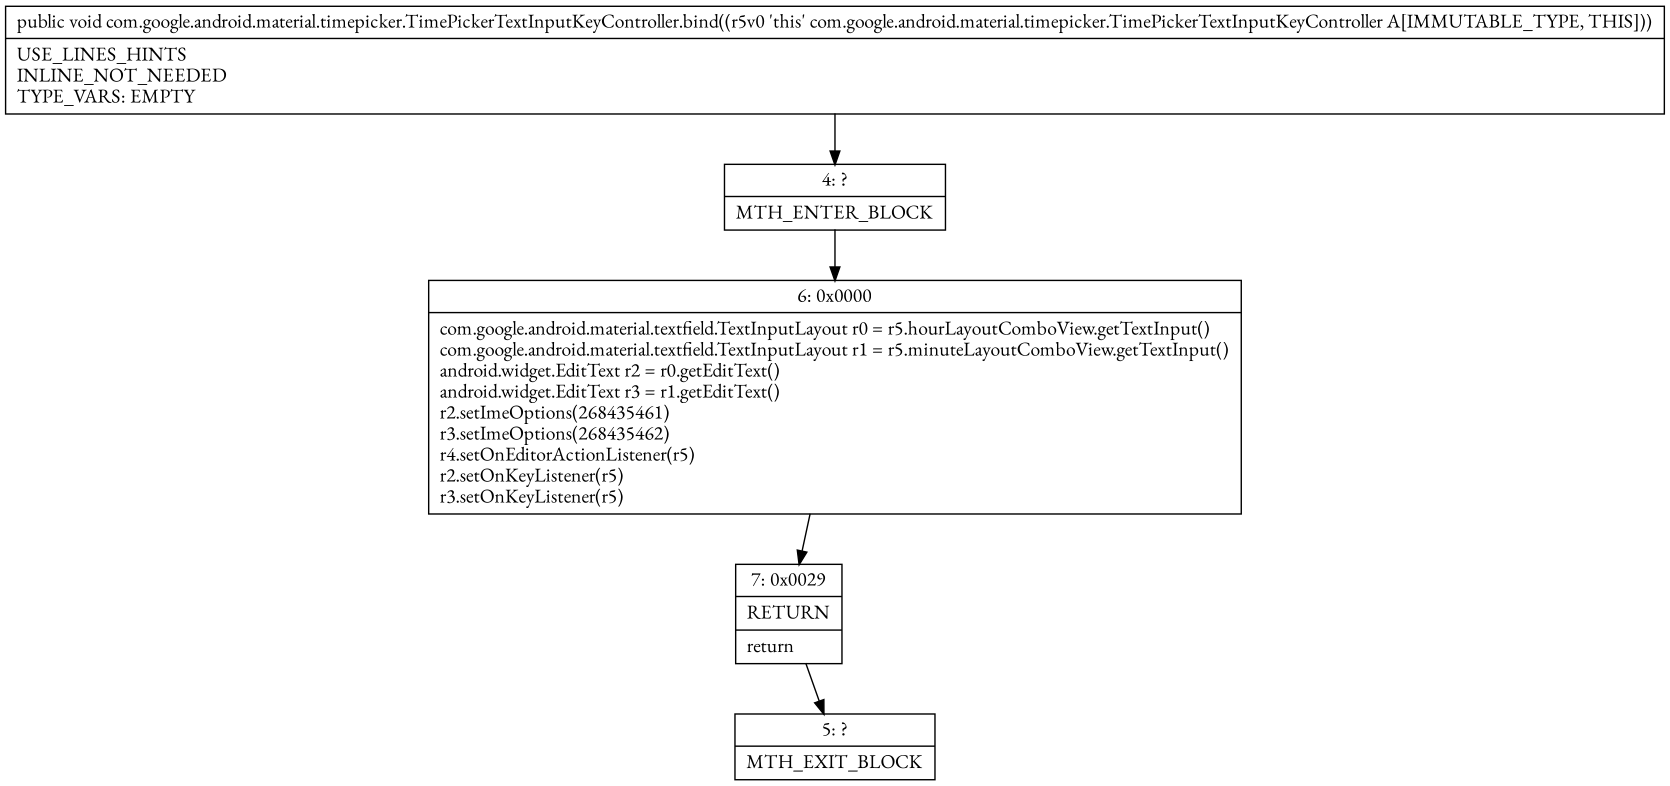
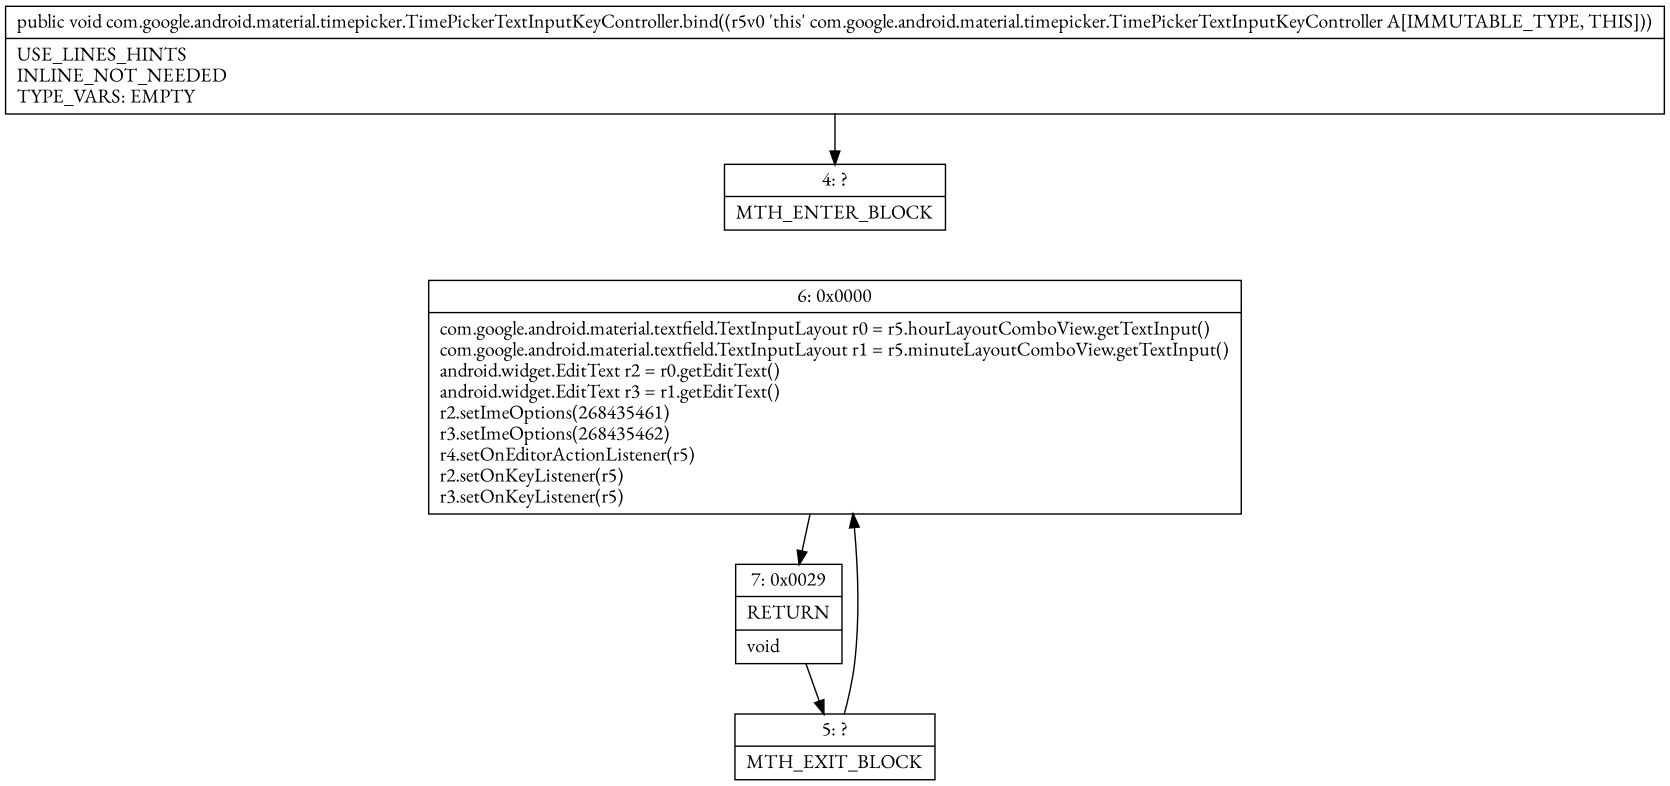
edge "4: ?" -> "6: 0x0000": now "5: ?" -> "6: 0x0000"
node "7: 0x0029": text "return" -> "void"
